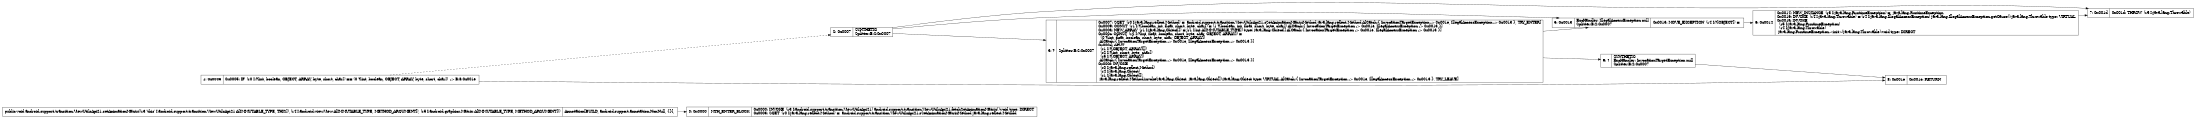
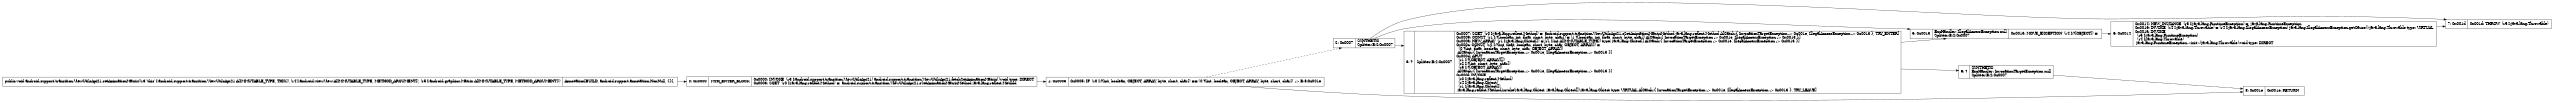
edge "0: 0x0000" -> "1: 0x0005": added
